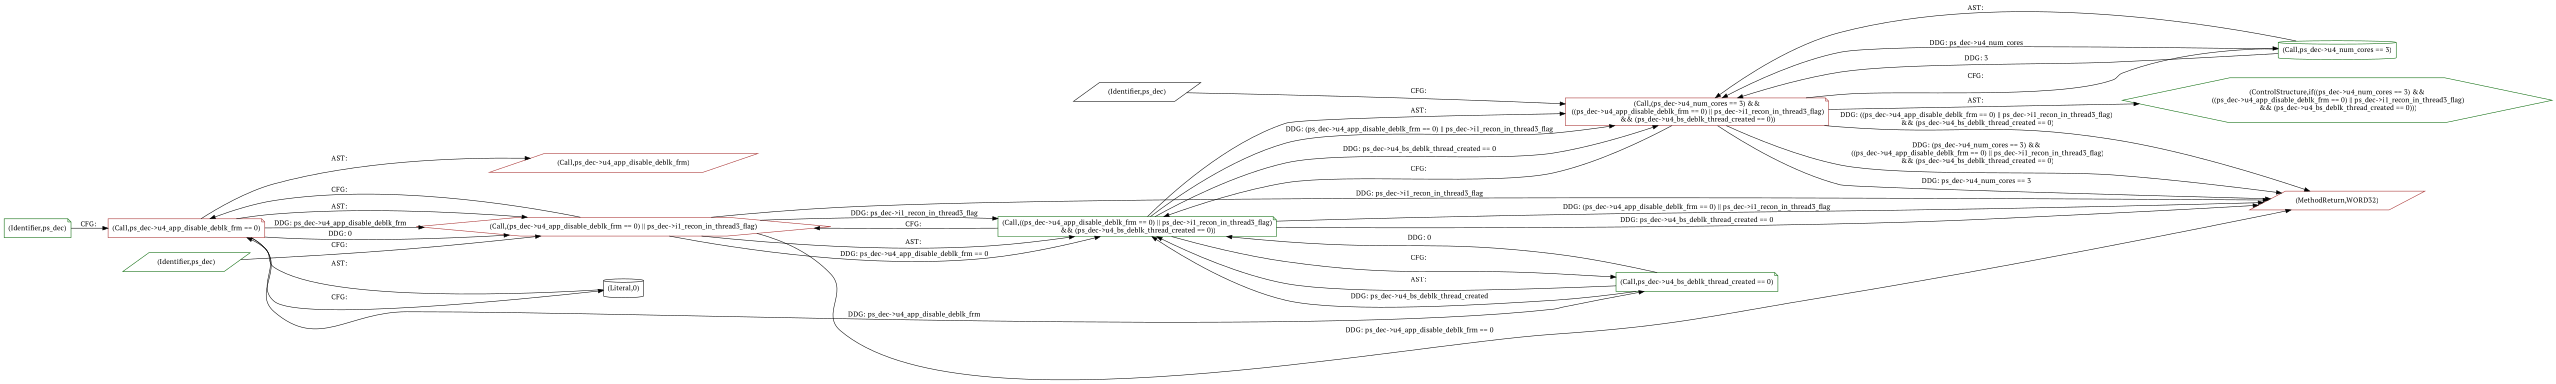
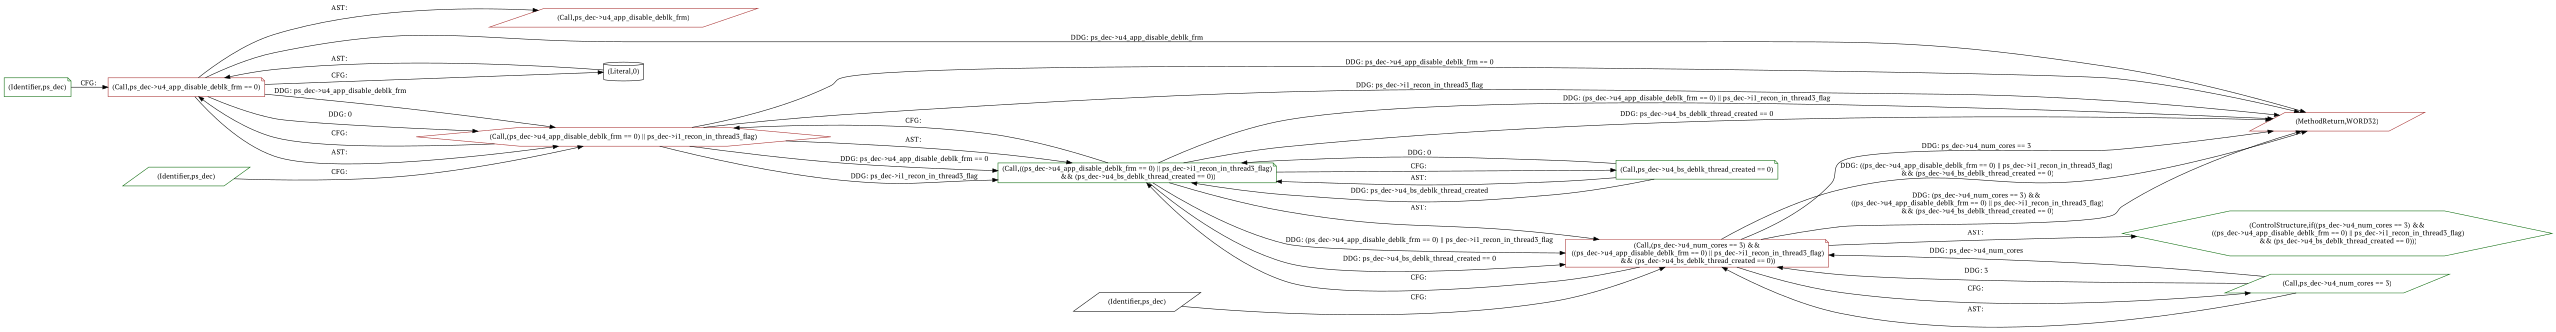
node "(Call,ps_dec->u4_num_cores == 3)": shape cylinder -> parallelogram
edge "(Call,ps_dec->u4_app_disable_deblk_frm == 0)" -> "(Call,ps_dec->u4_bs_deblk_thread_created == 0)": now "(Call,ps_dec->u4_app_disable_deblk_frm == 0)" -> "(MethodReturn,WORD32)"
